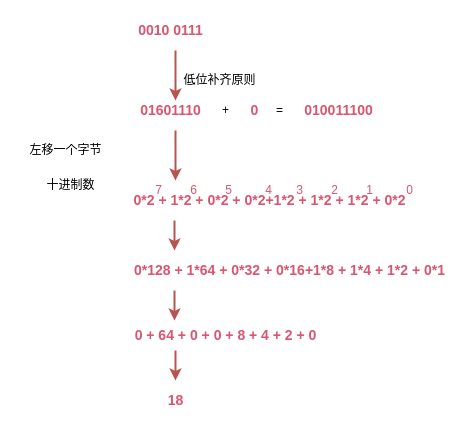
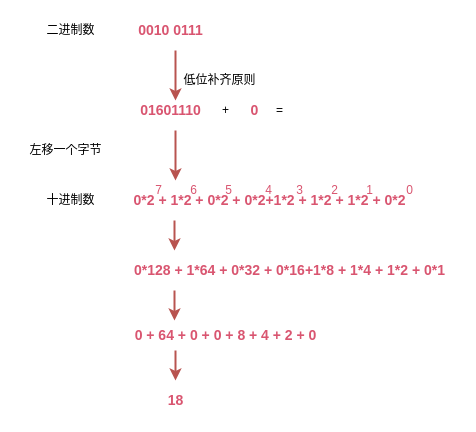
node "二进制数": added
node "010011100": removed
node "十进制数": moved (71, 186) -> (71, 201)
